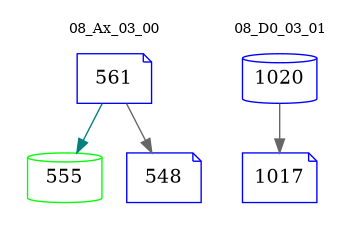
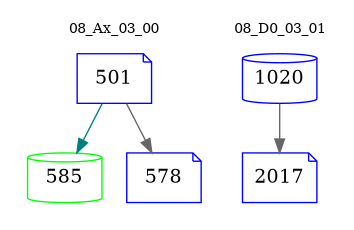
node "561": label "561" -> "501"
node "555": label "555" -> "585"
node "548": label "548" -> "578"
node "1017": label "1017" -> "2017"
